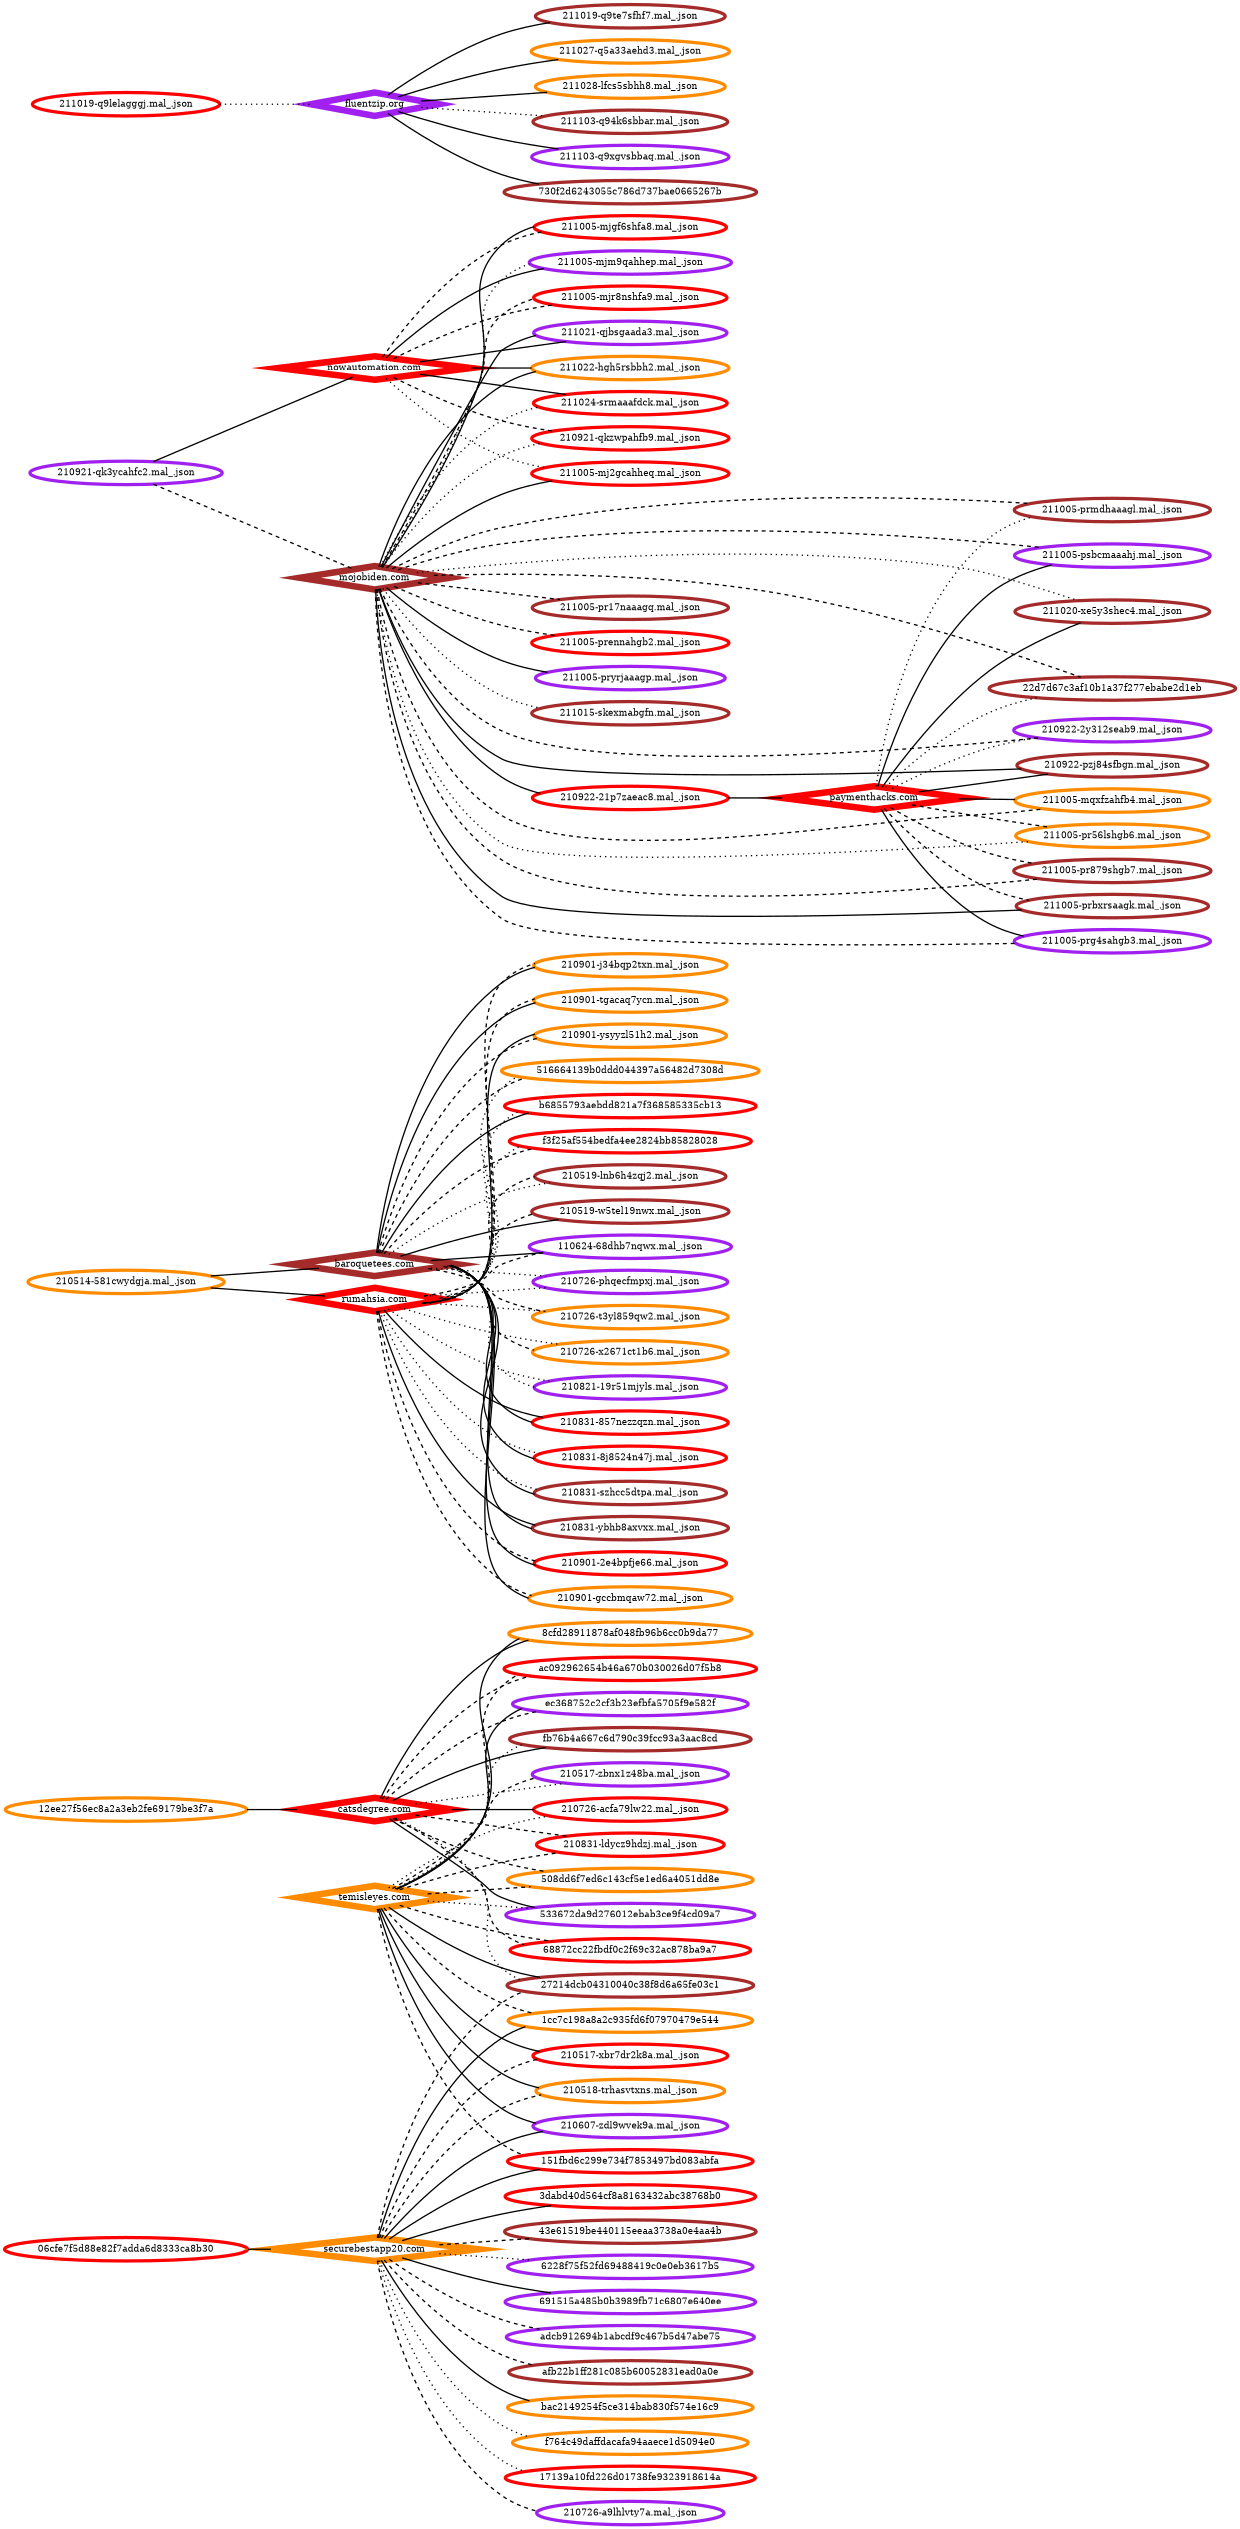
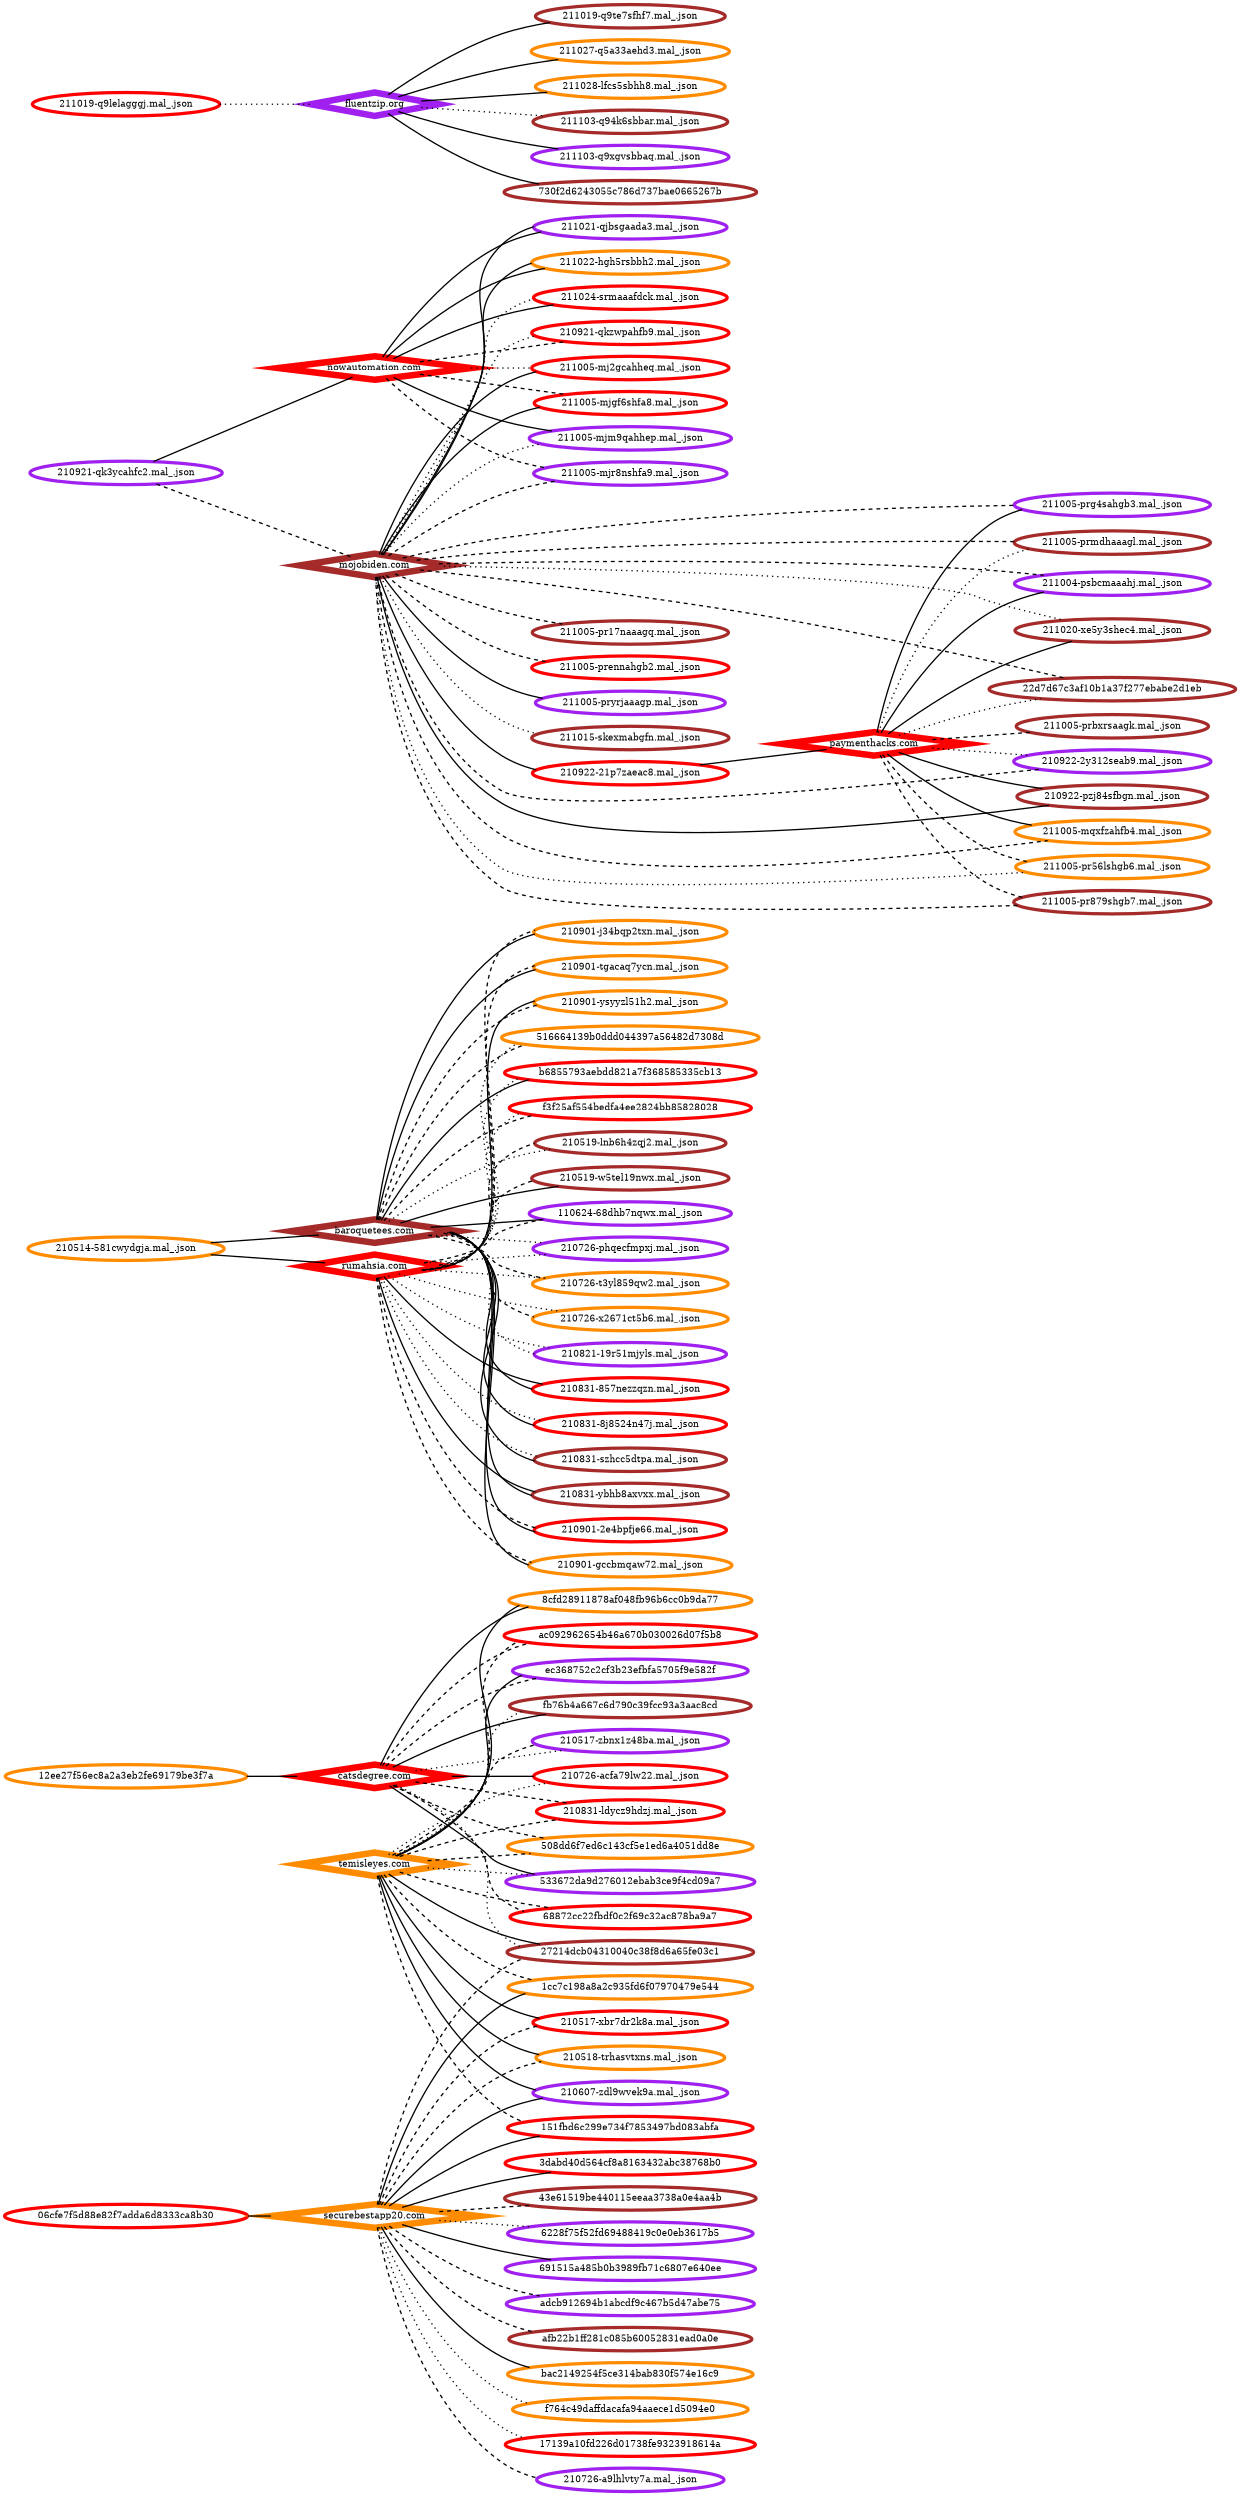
node "211005-mjr8nshfa9.mal_.json": color red -> purple
node "211005-psbcmaaahj.mal_.json": label "211005-psbcmaaahj.mal_.json" -> "211004-psbcmaaahj.mal_.json"
edge "mojobiden.com" -- "211005-prbxrsaagk.mal_.json": removed
node "210726-x2671ct1b6.mal_.json": label "210726-x2671ct1b6.mal_.json" -> "210726-x2671ct5b6.mal_.json"
